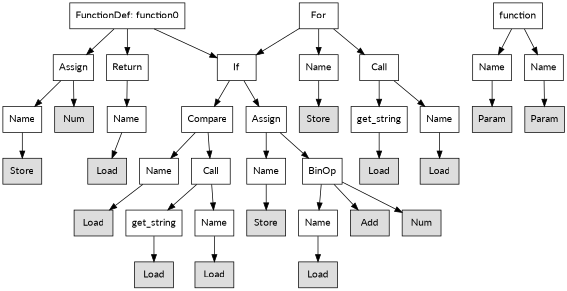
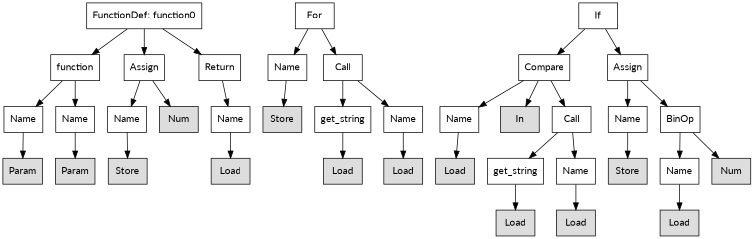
edge "For" -> "If": removed
edge "FunctionDef: function0" -> "If": now "FunctionDef: function0" -> "function"
node "In": added
node "Add": removed
